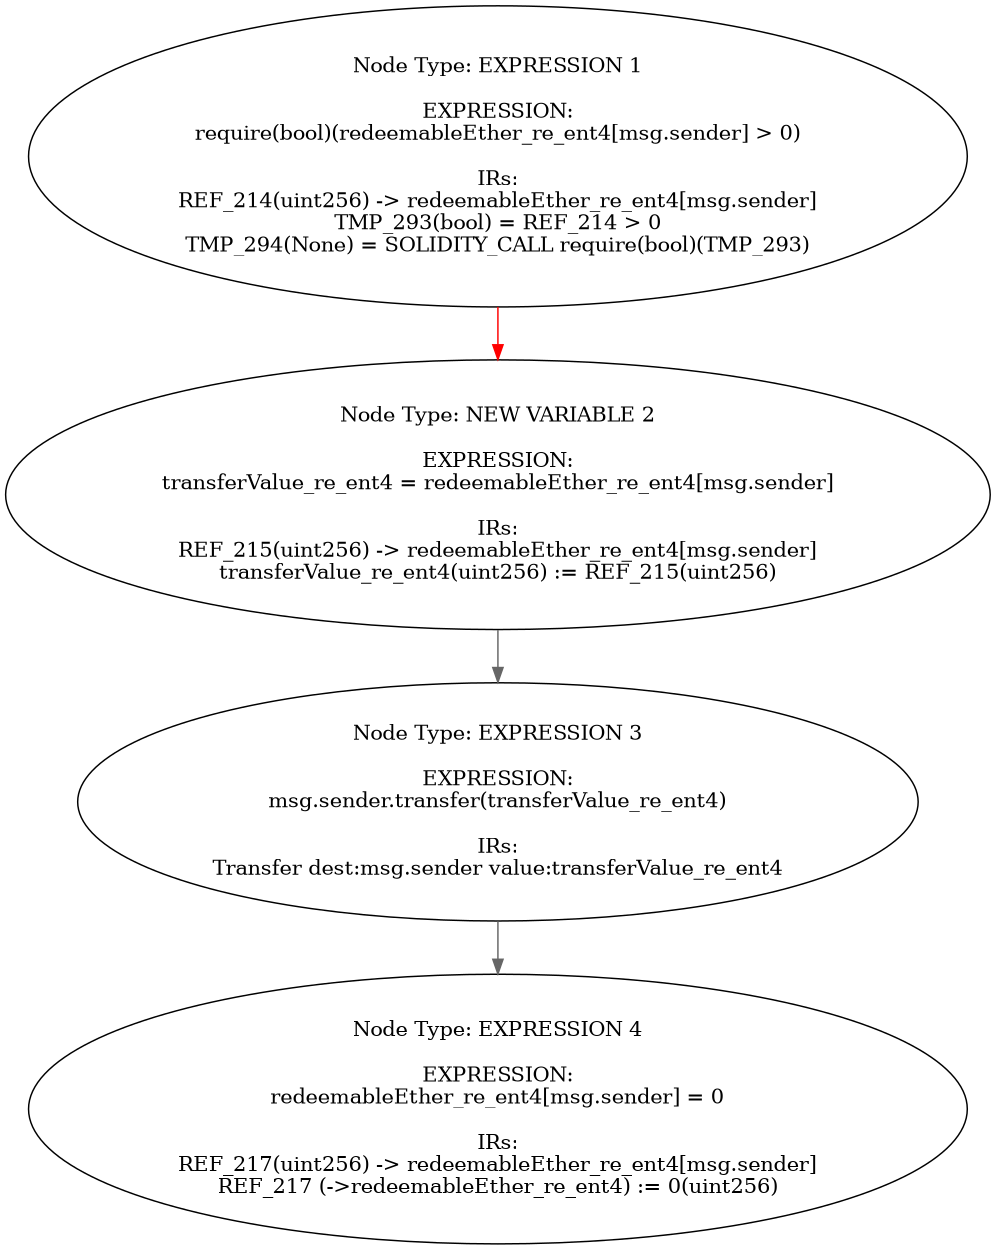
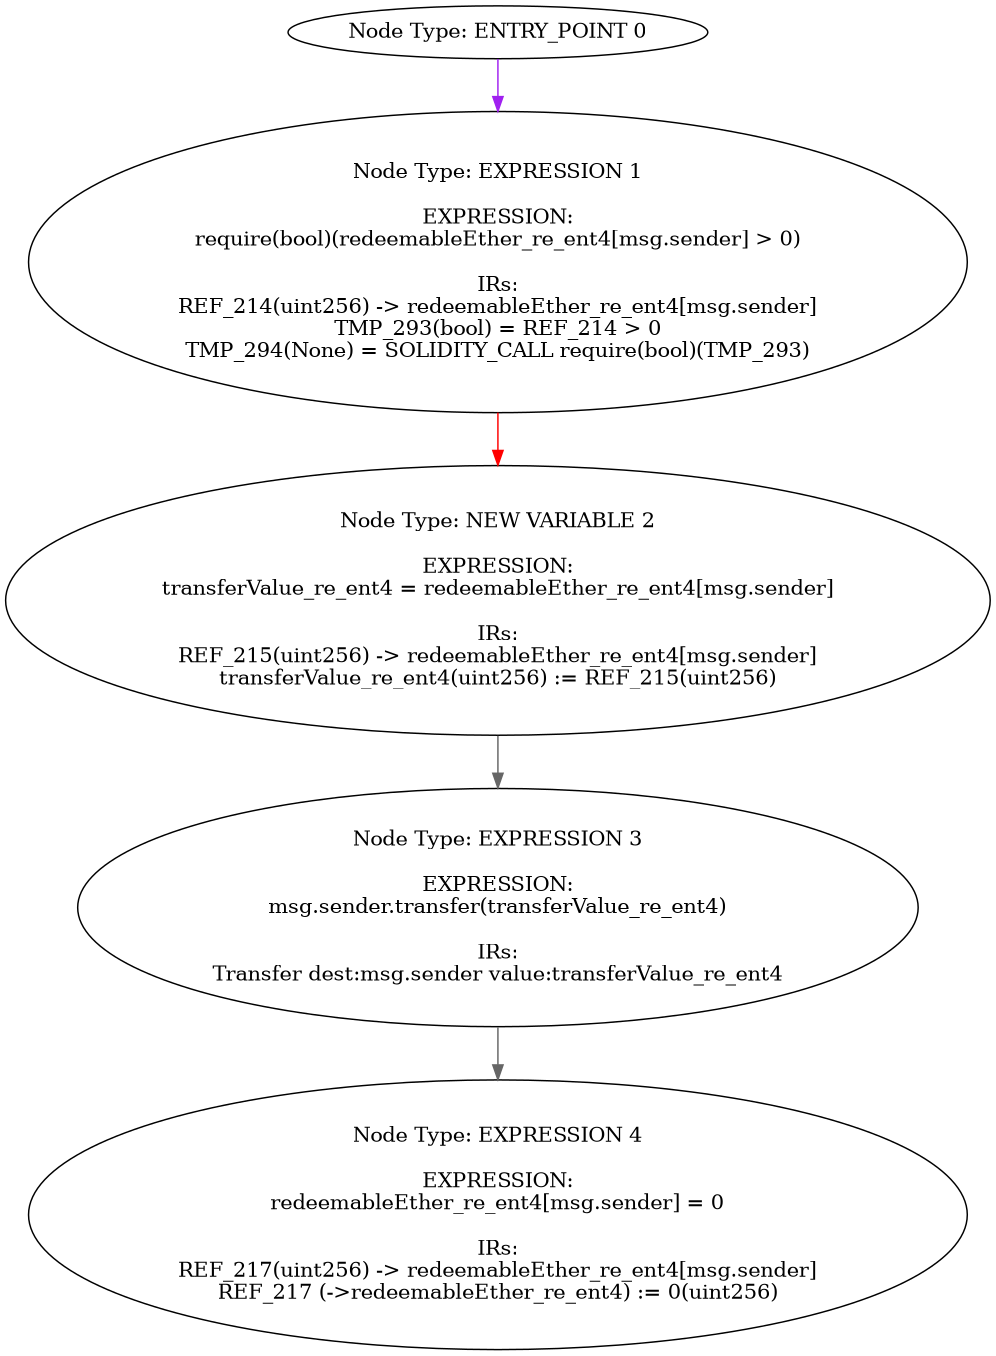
node "Node Type: ENTRY_POINT 0": added
